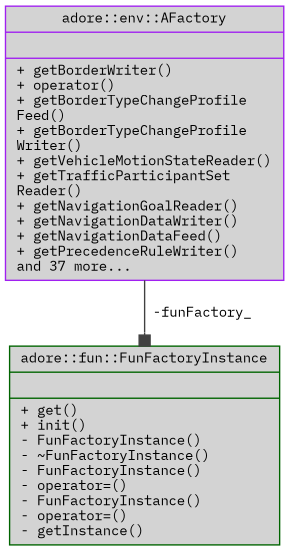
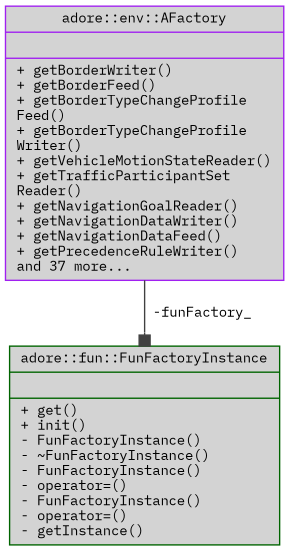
node "adore::env::AFactory": text "+ operator()" -> "+ getBorderFeed()"
